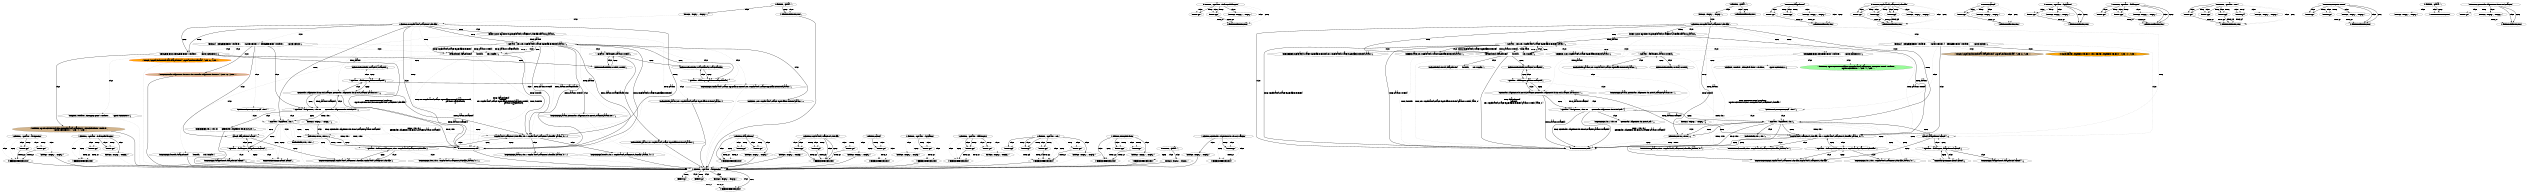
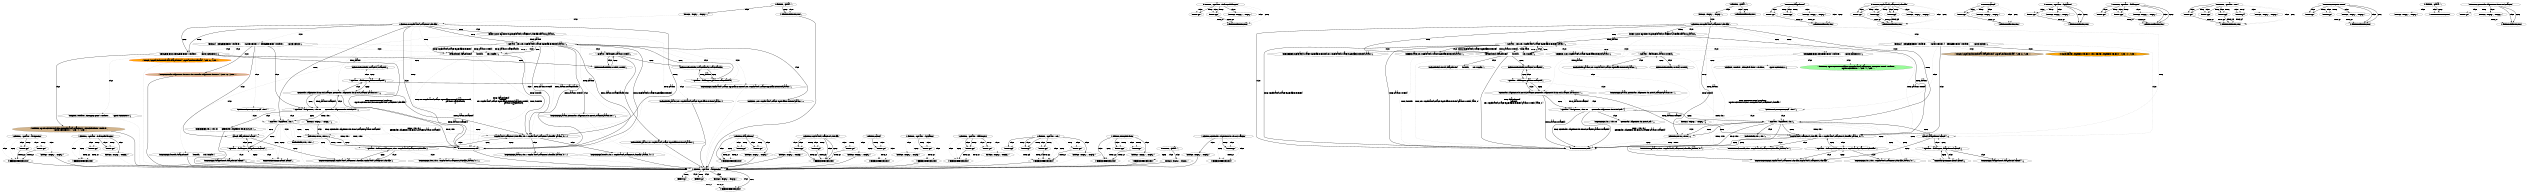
edge "(<operator>.fieldAccess,params.surface_handle)" -> "(FIELD_IDENTIFIER,surface_handle,surface_handle)": label "AST: " -> "DDG: params"
